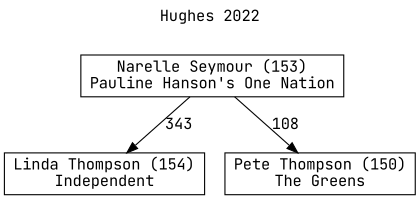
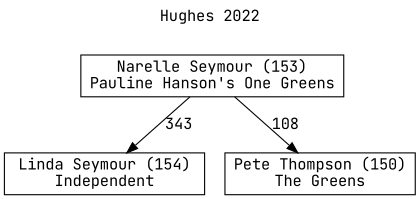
node "Narelle Seymour (153) Pauline Hanson's One Nation": label "Narelle Seymour (153) Pauline Hanson's One Nation" -> "Narelle Seymour (153) Pauline Hanson's One Greens"
node "Linda Thompson (154) Independent": label "Linda Thompson (154) Independent" -> "Linda Seymour (154) Independent"
